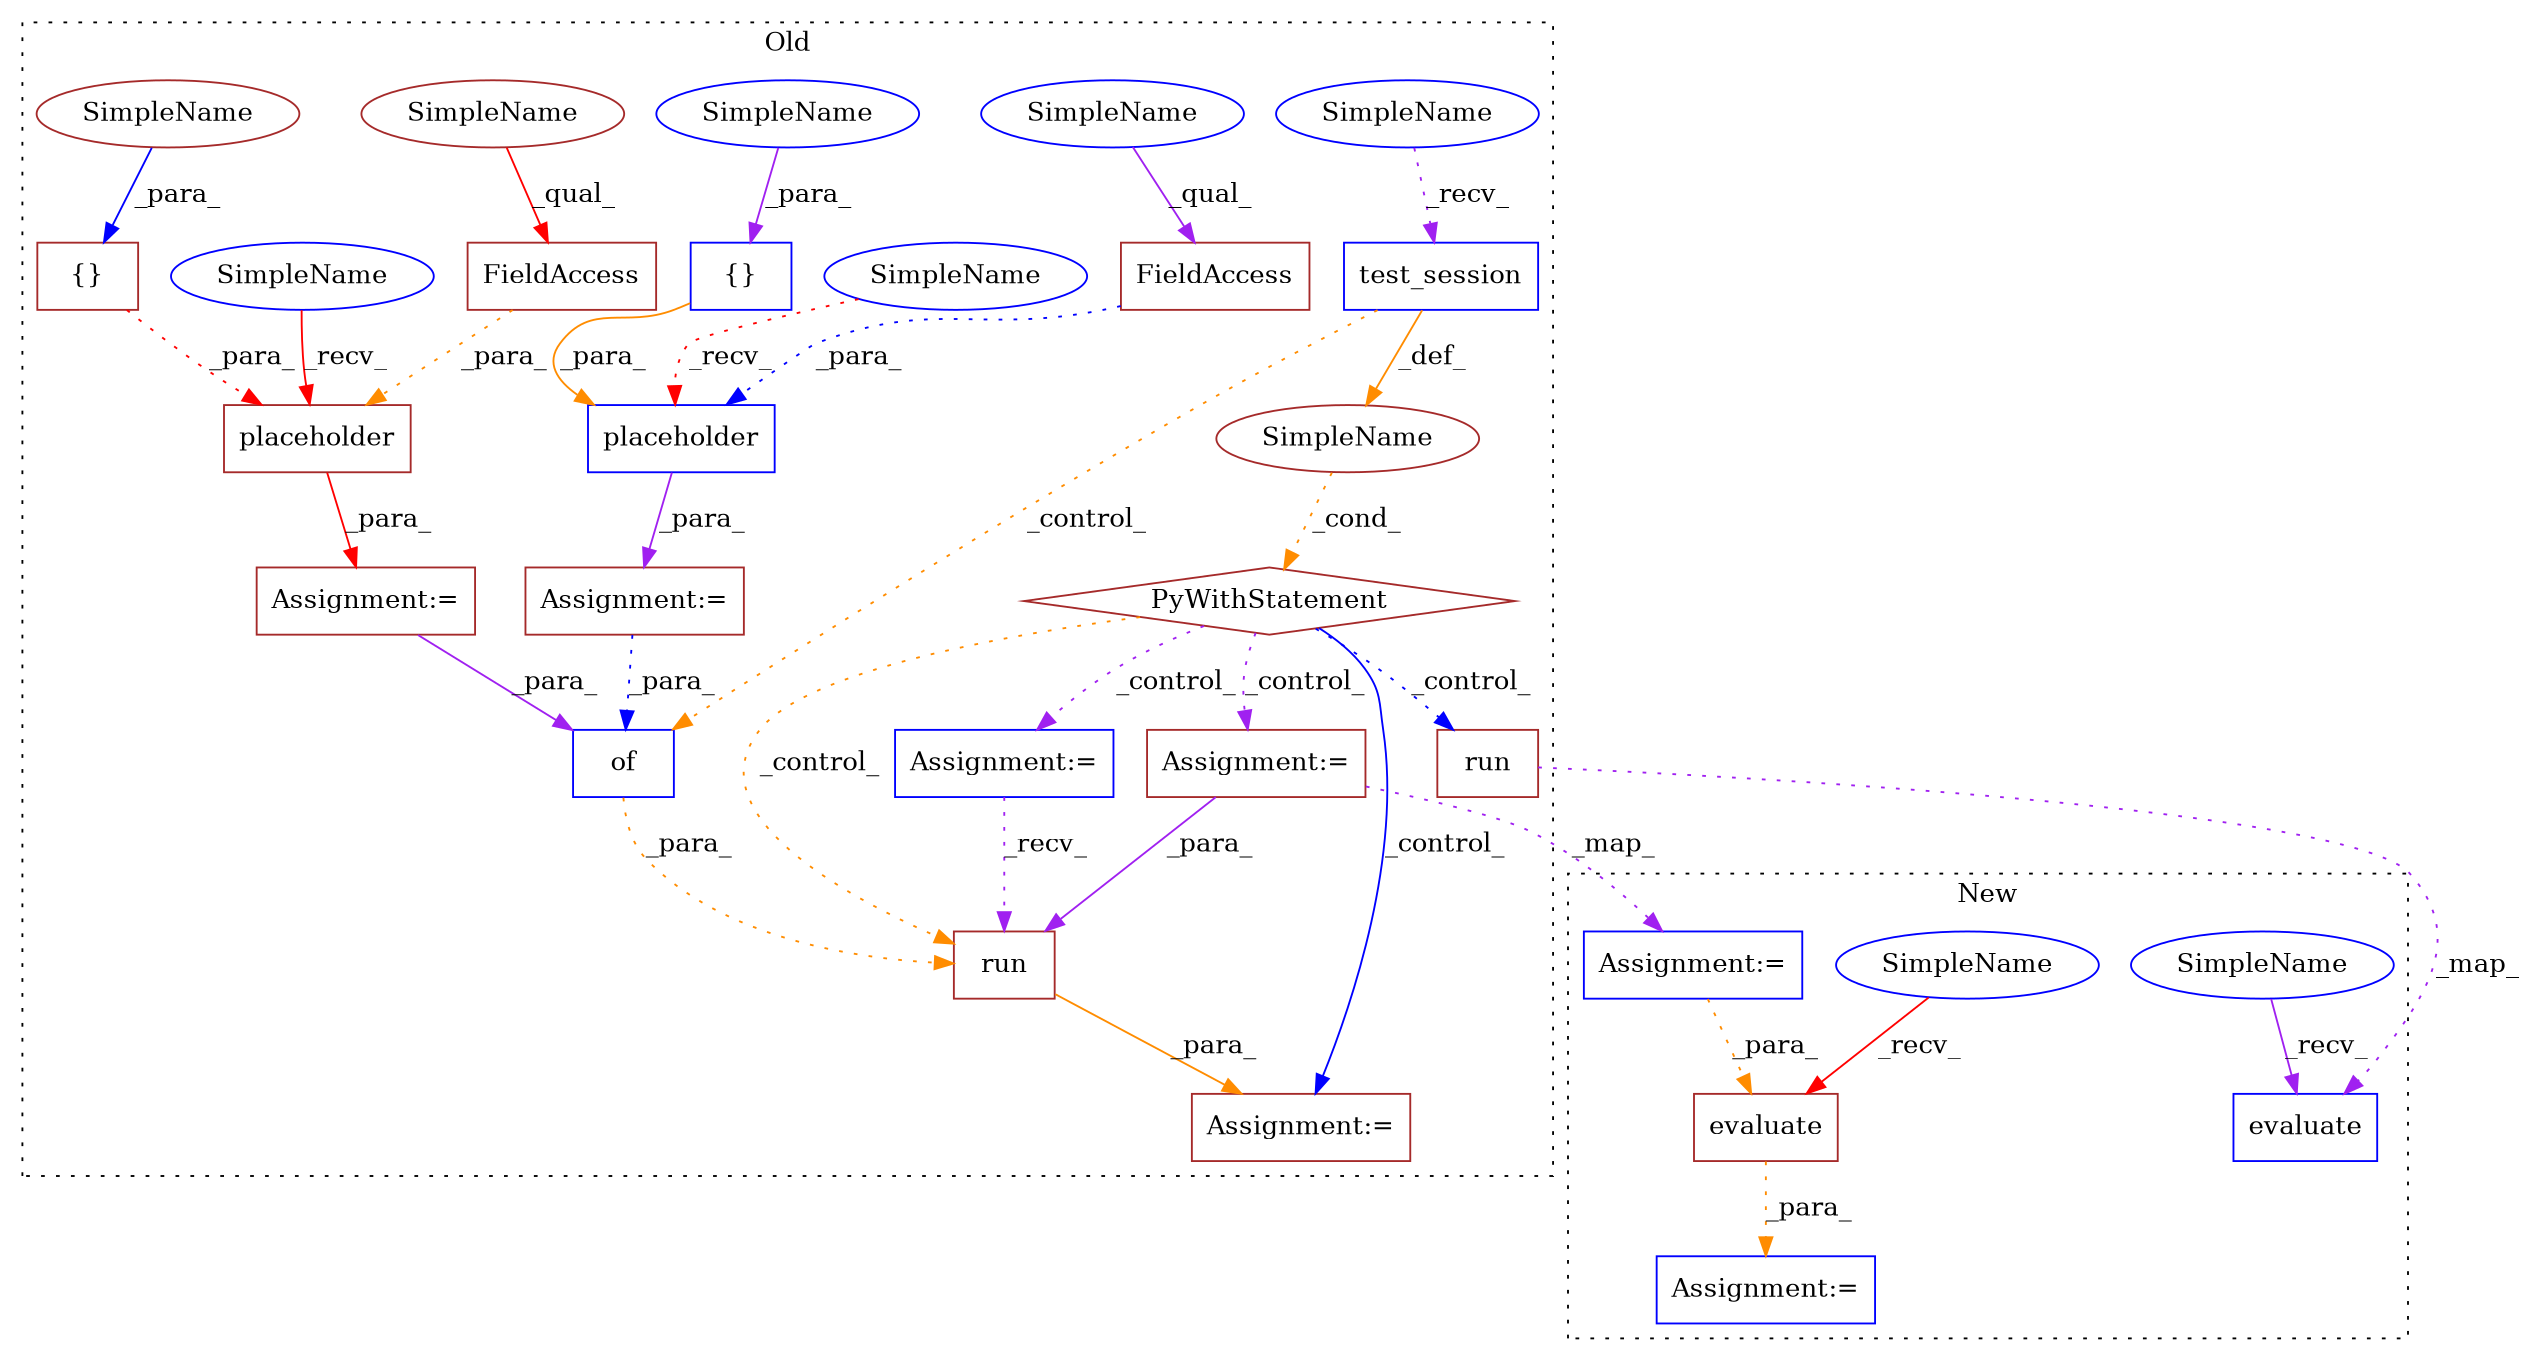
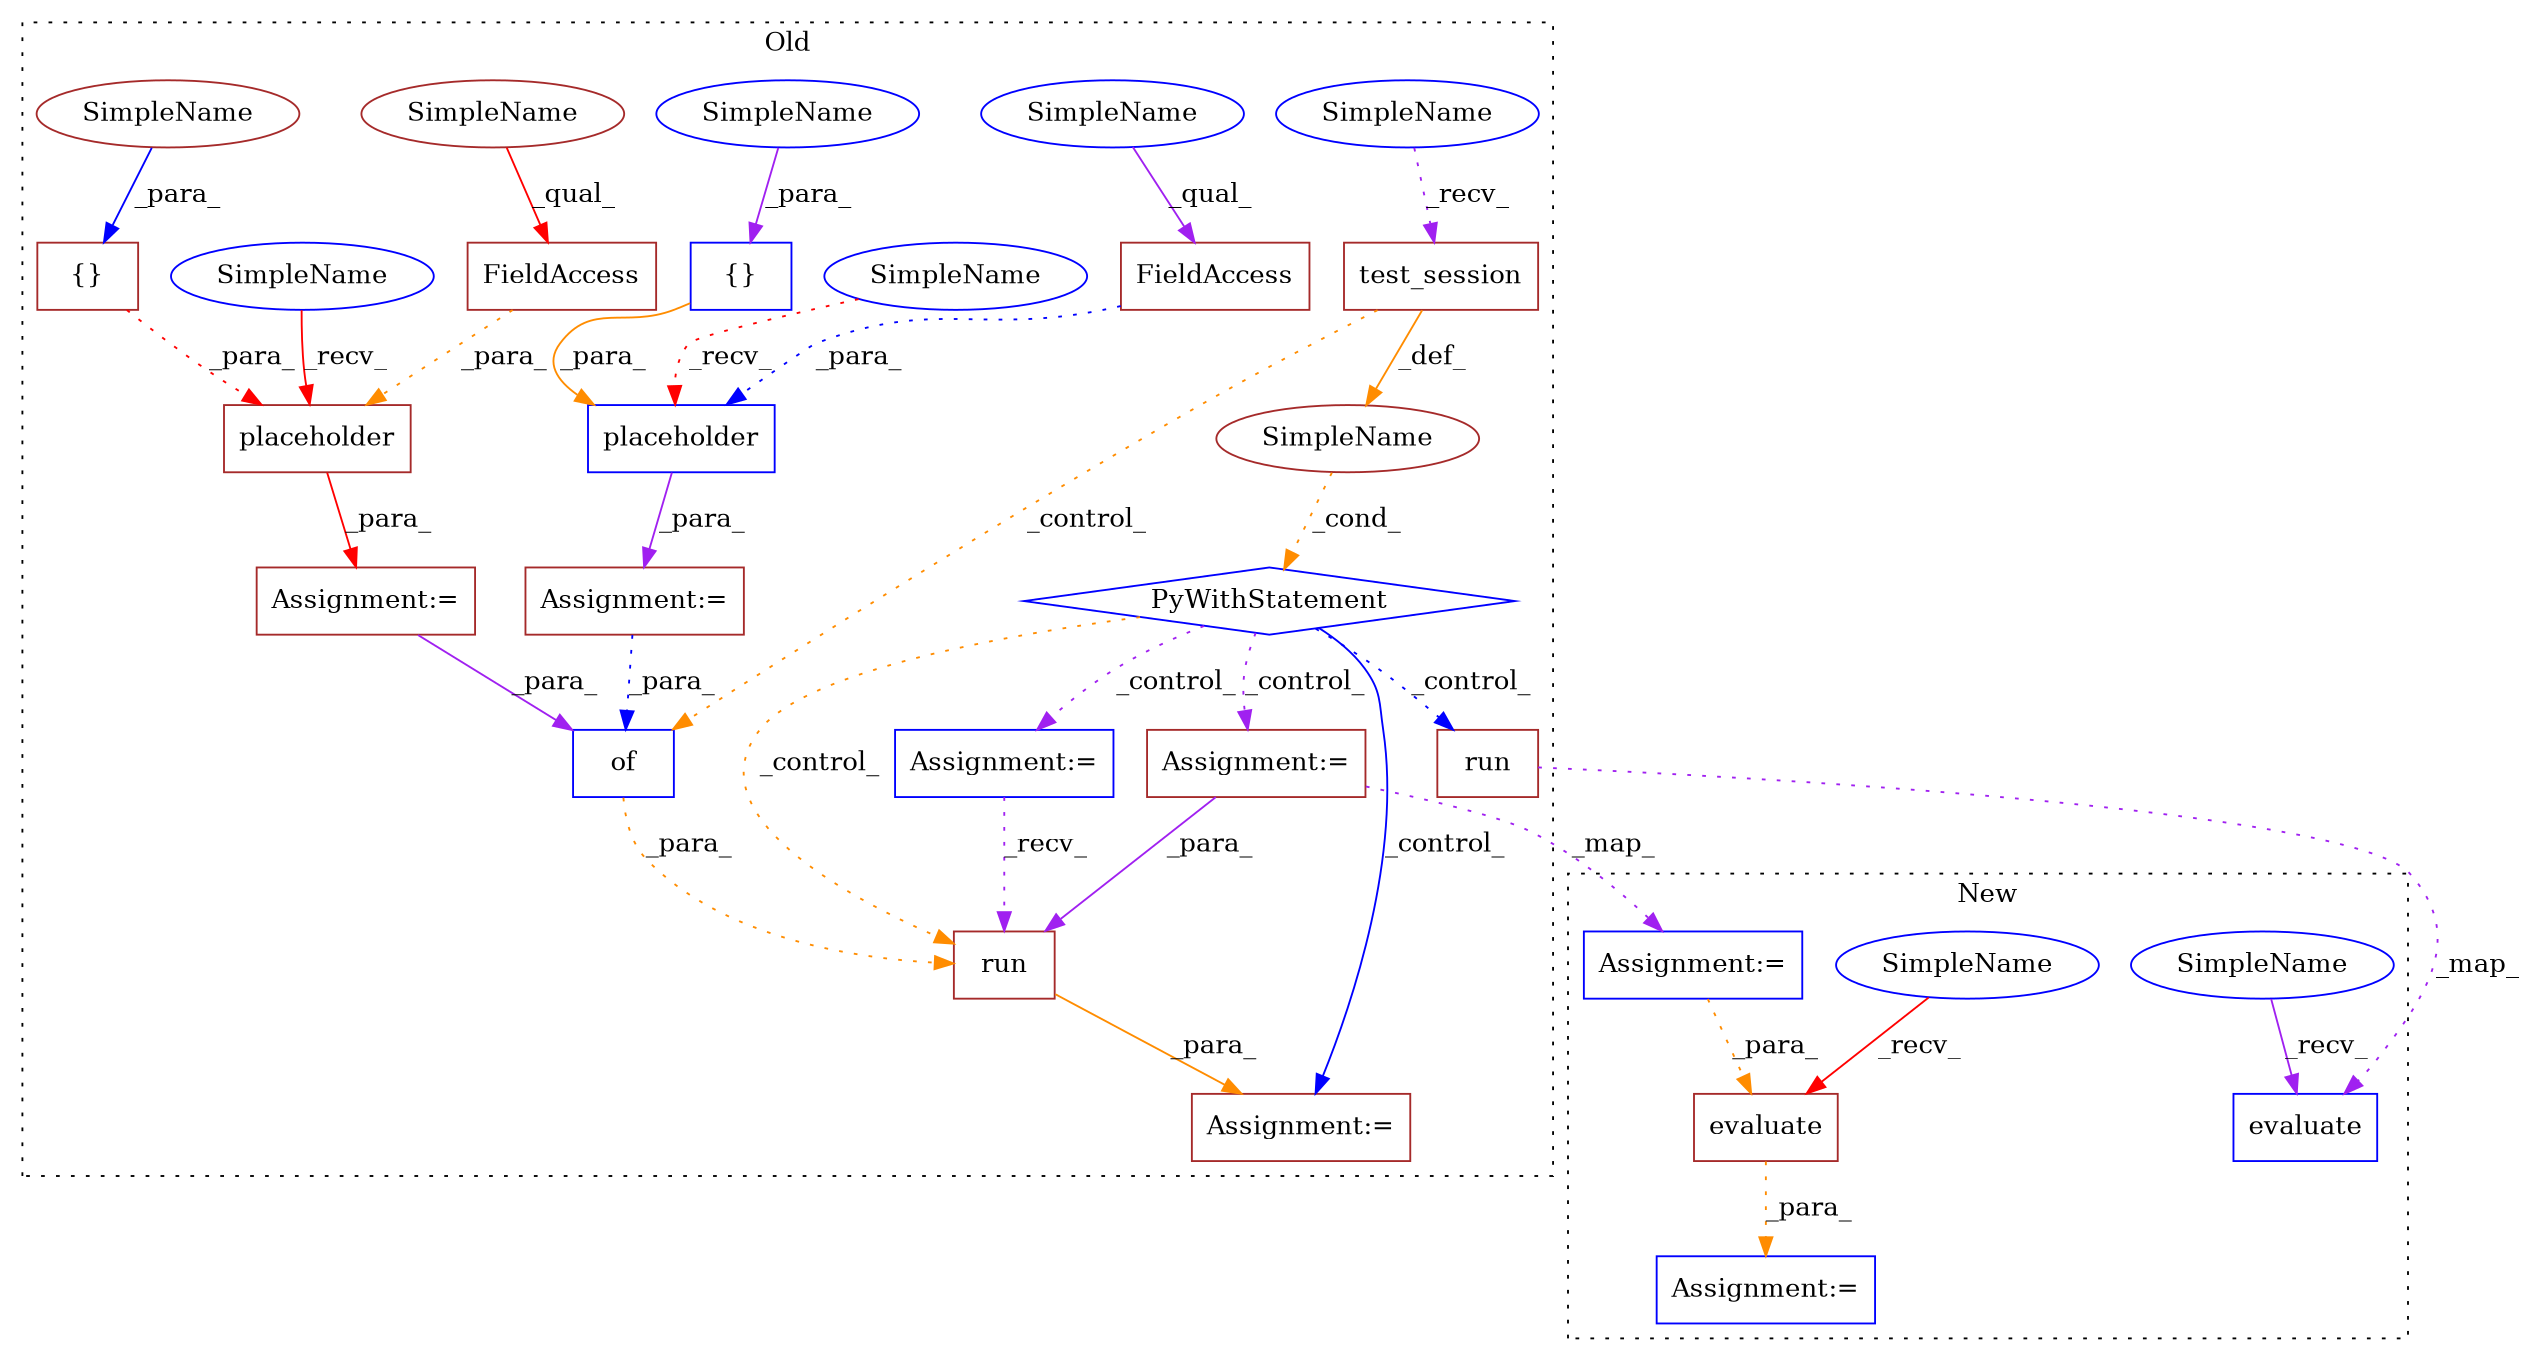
node "test_session": color blue -> brown
node "PyWithStatement": color brown -> blue
